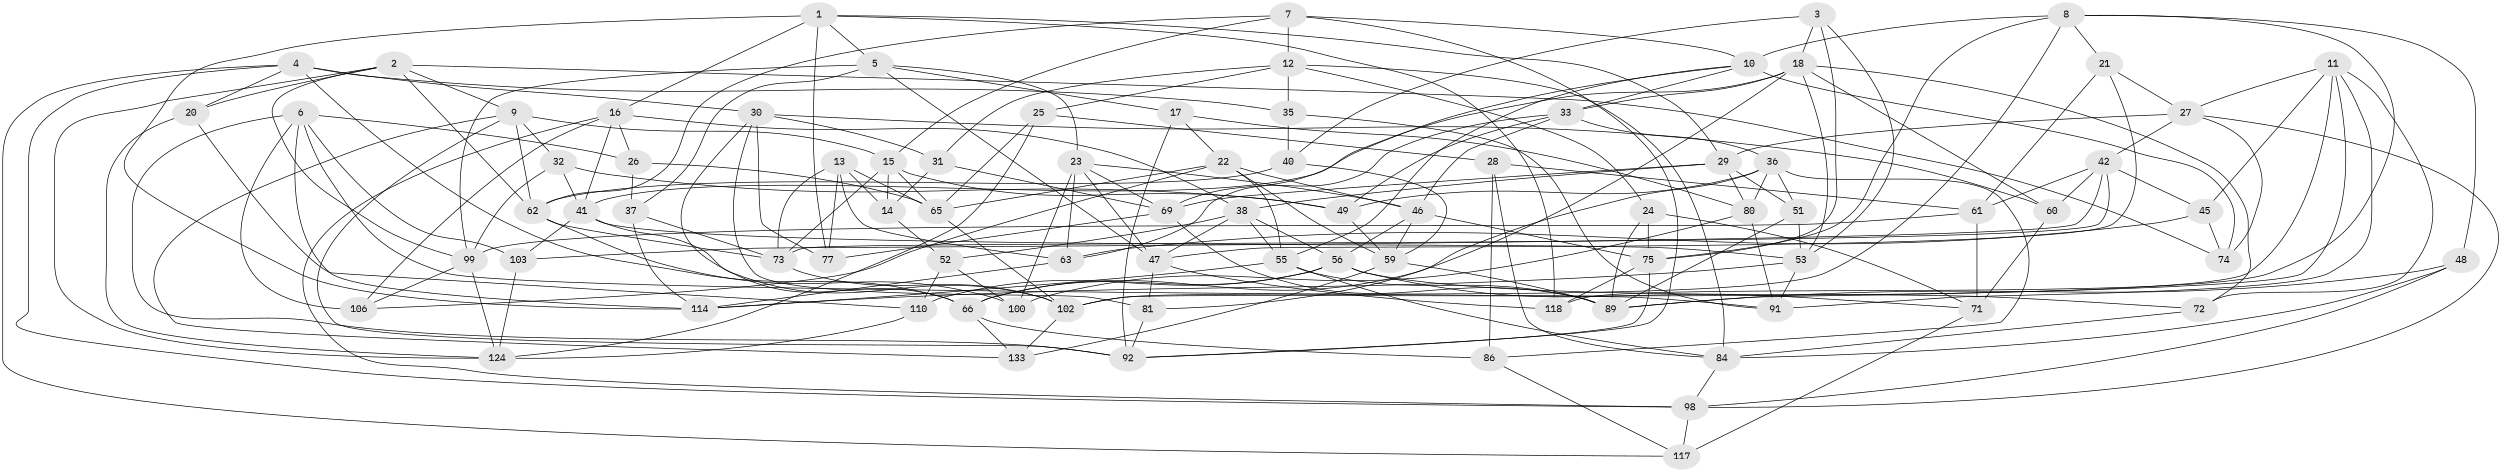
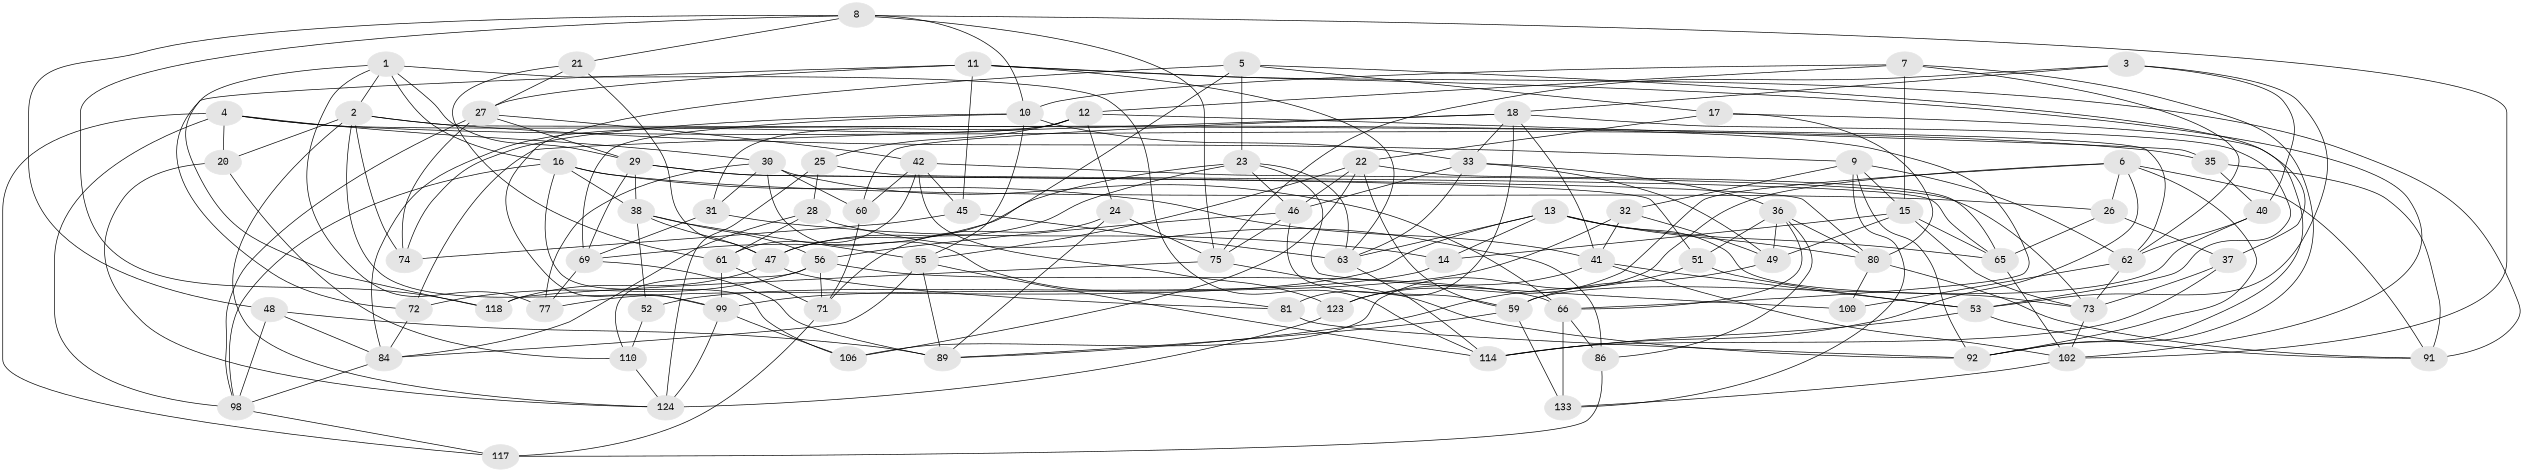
edge "1" -- "5": now "1" -- "2"
edge "13" -- "80": added
node "103": label "103" -> "123"
edge "52" -- "100": removed
edge "11" -- "89": now "11" -- "63"
